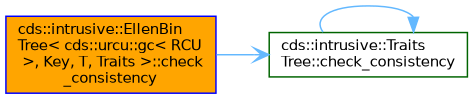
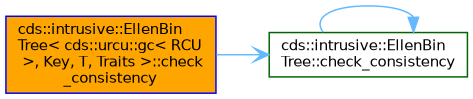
node "cds::intrusive::Traits Tree::check_consistency": label "cds::intrusive::Traits Tree::check_consistency" -> "cds::intrusive::EllenBin Tree::check_consistency"
